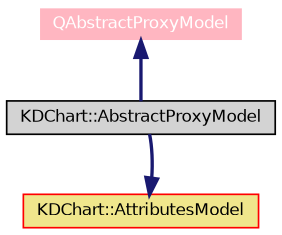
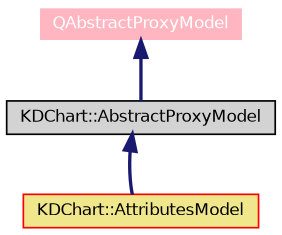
edge "KDChart::AbstractProxyModel" -> "KDChart::AttributesModel": reversed
